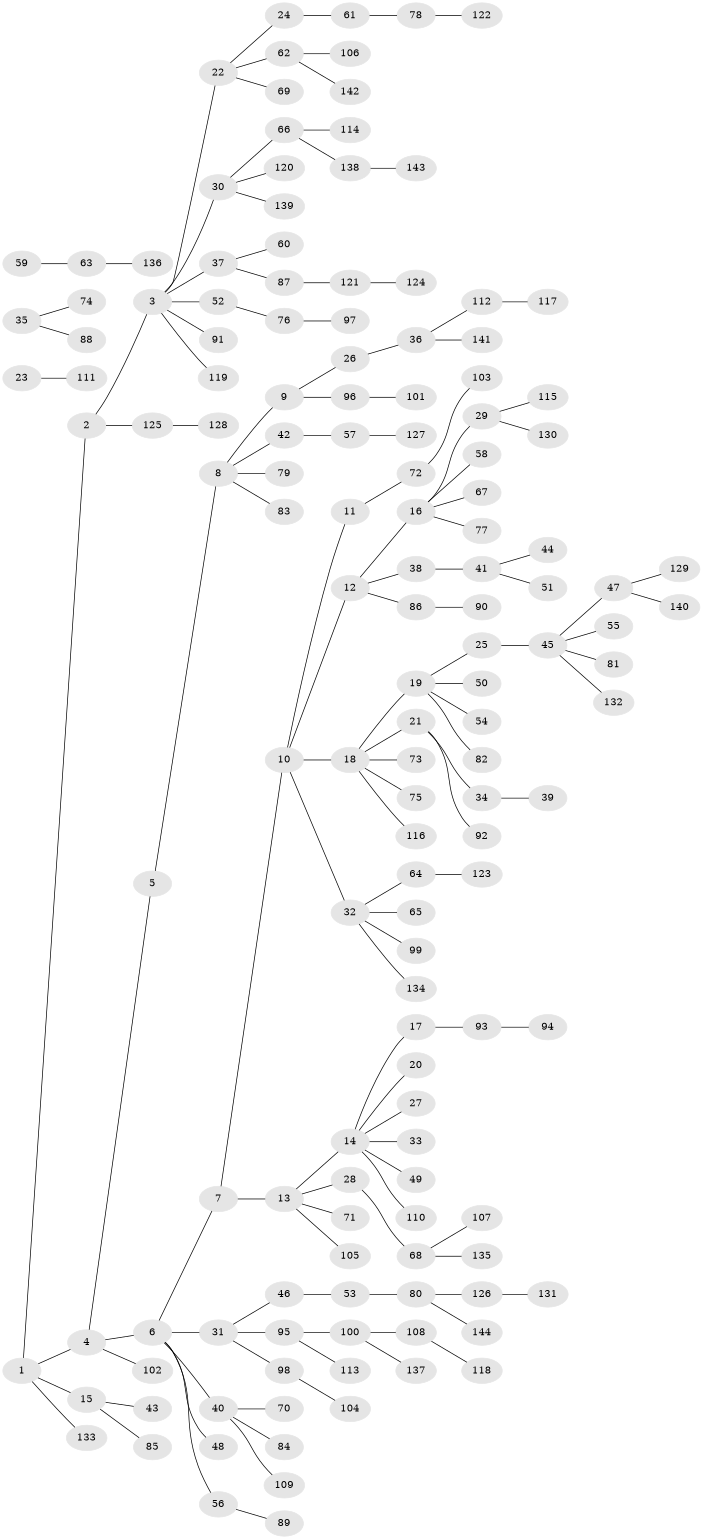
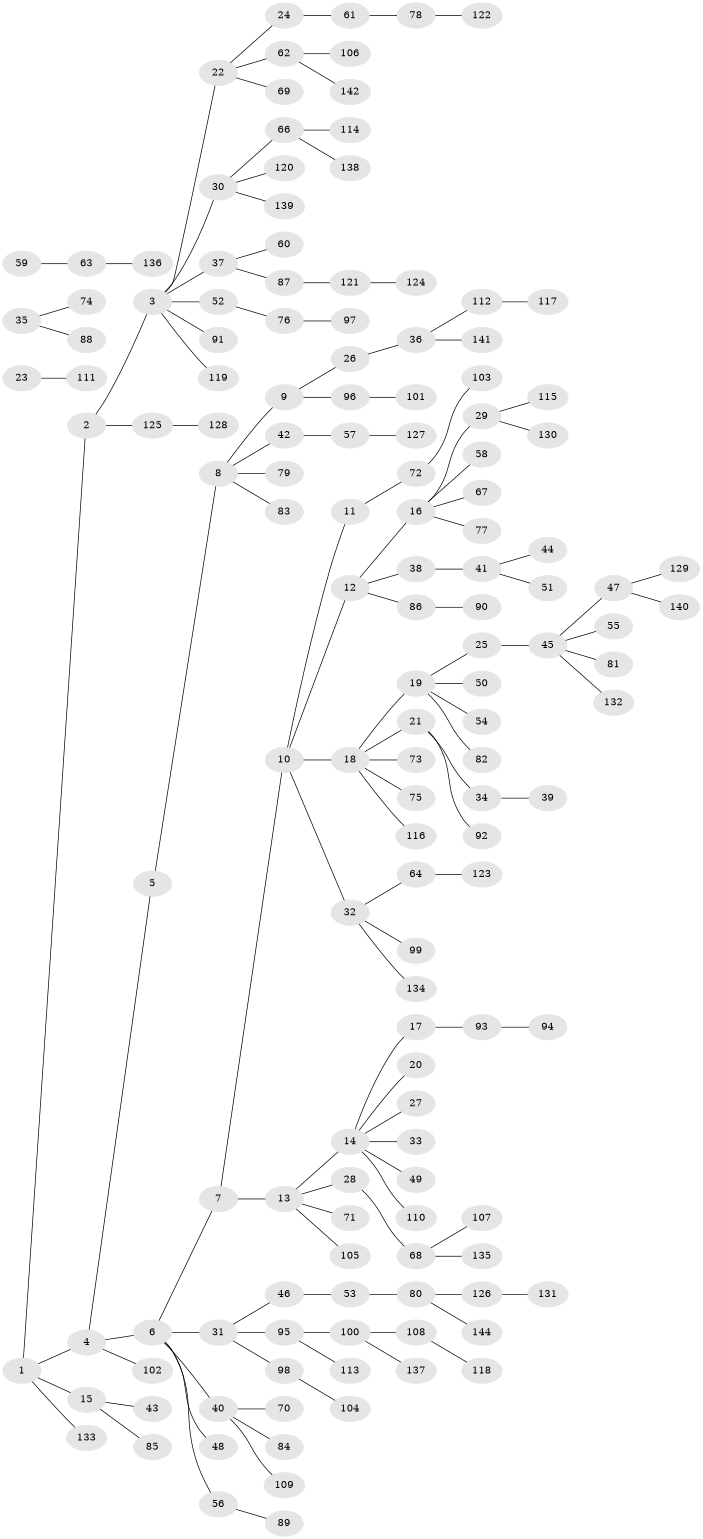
node "143": removed
node "65": removed
